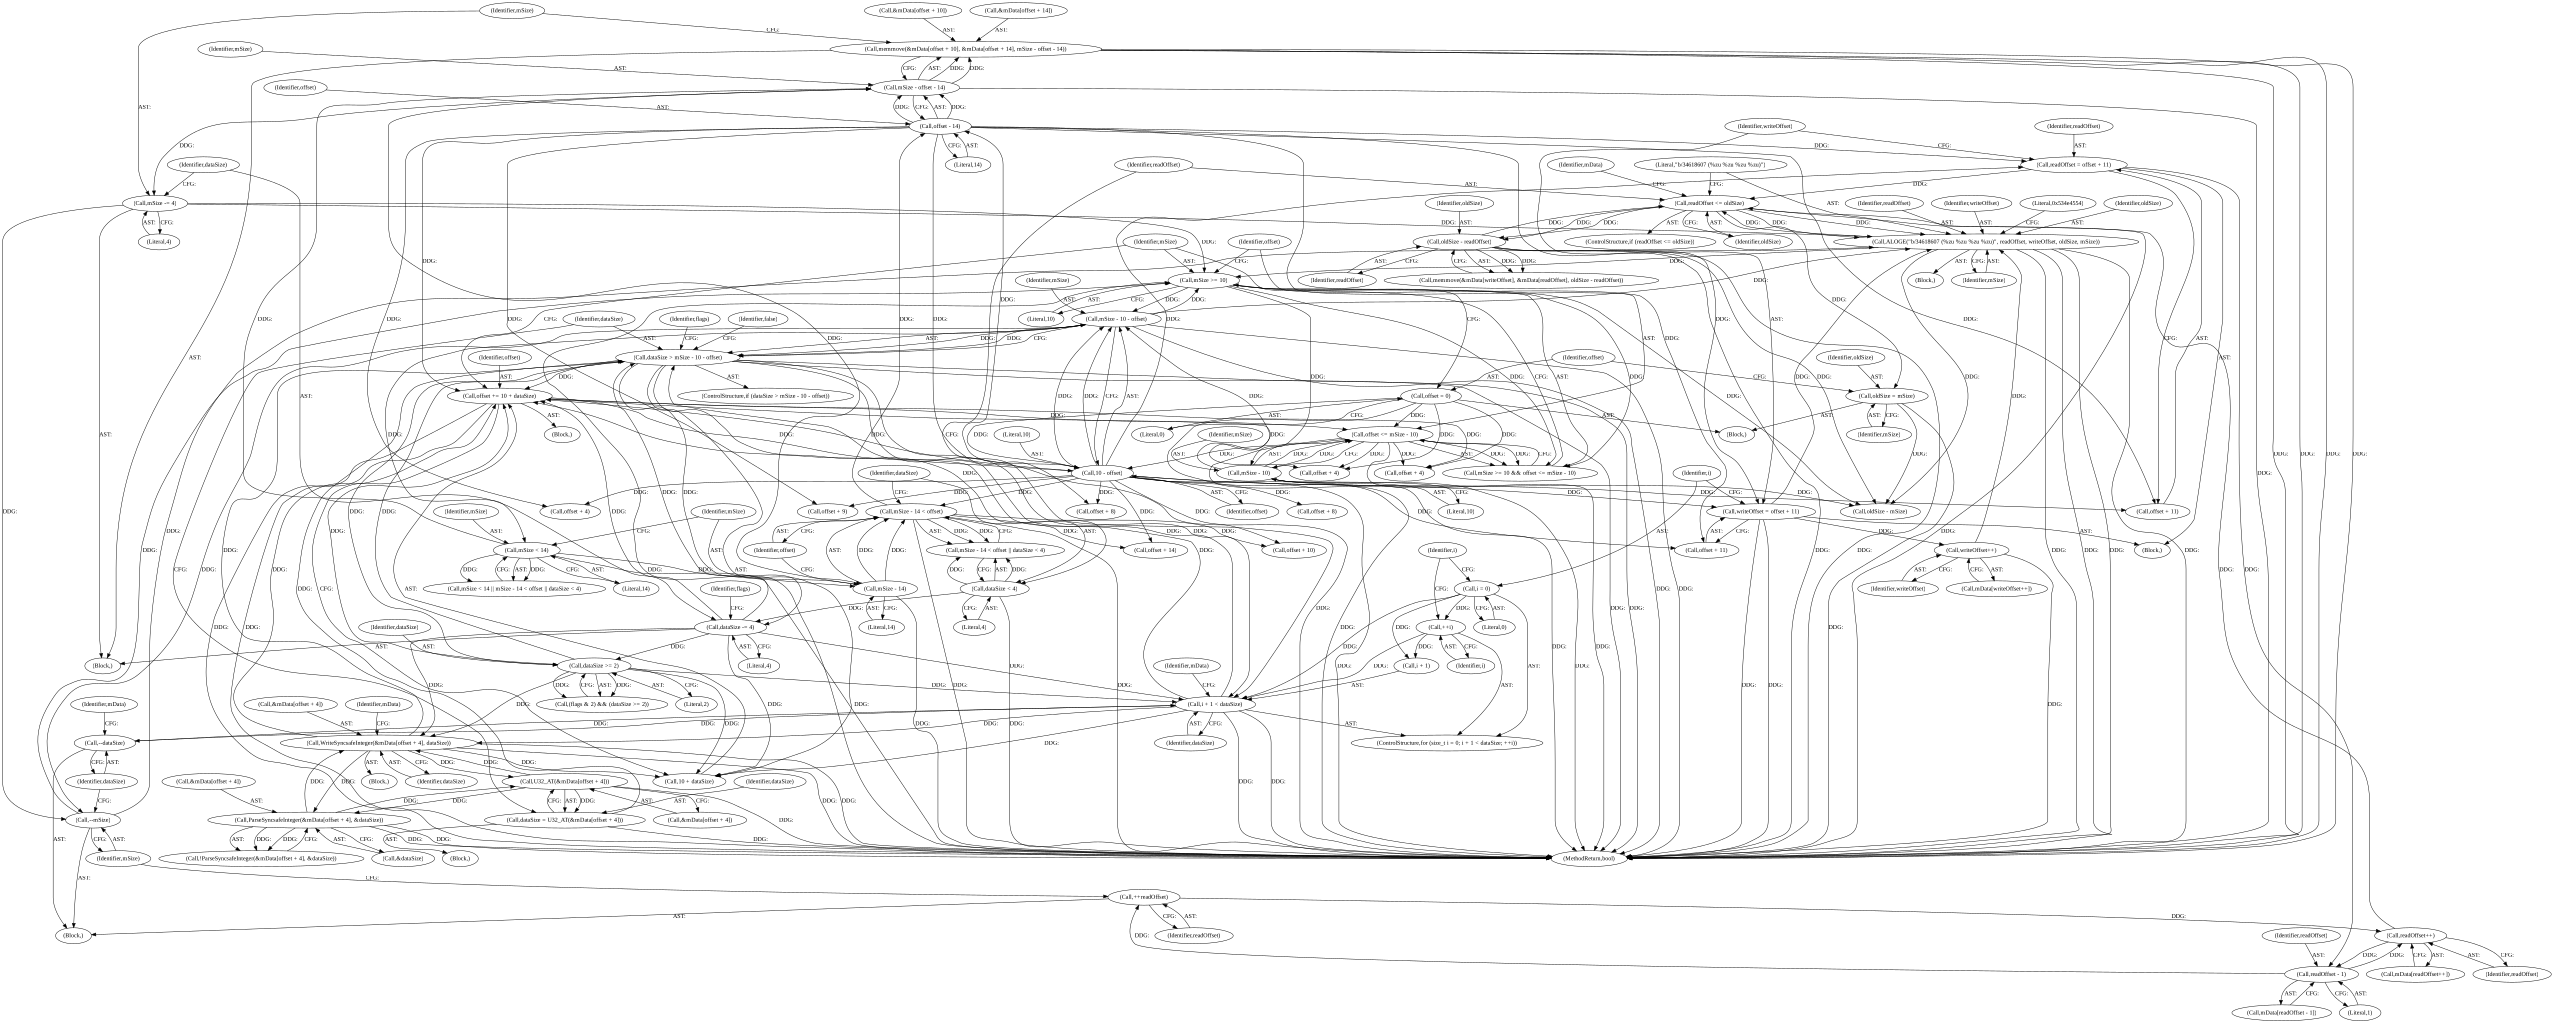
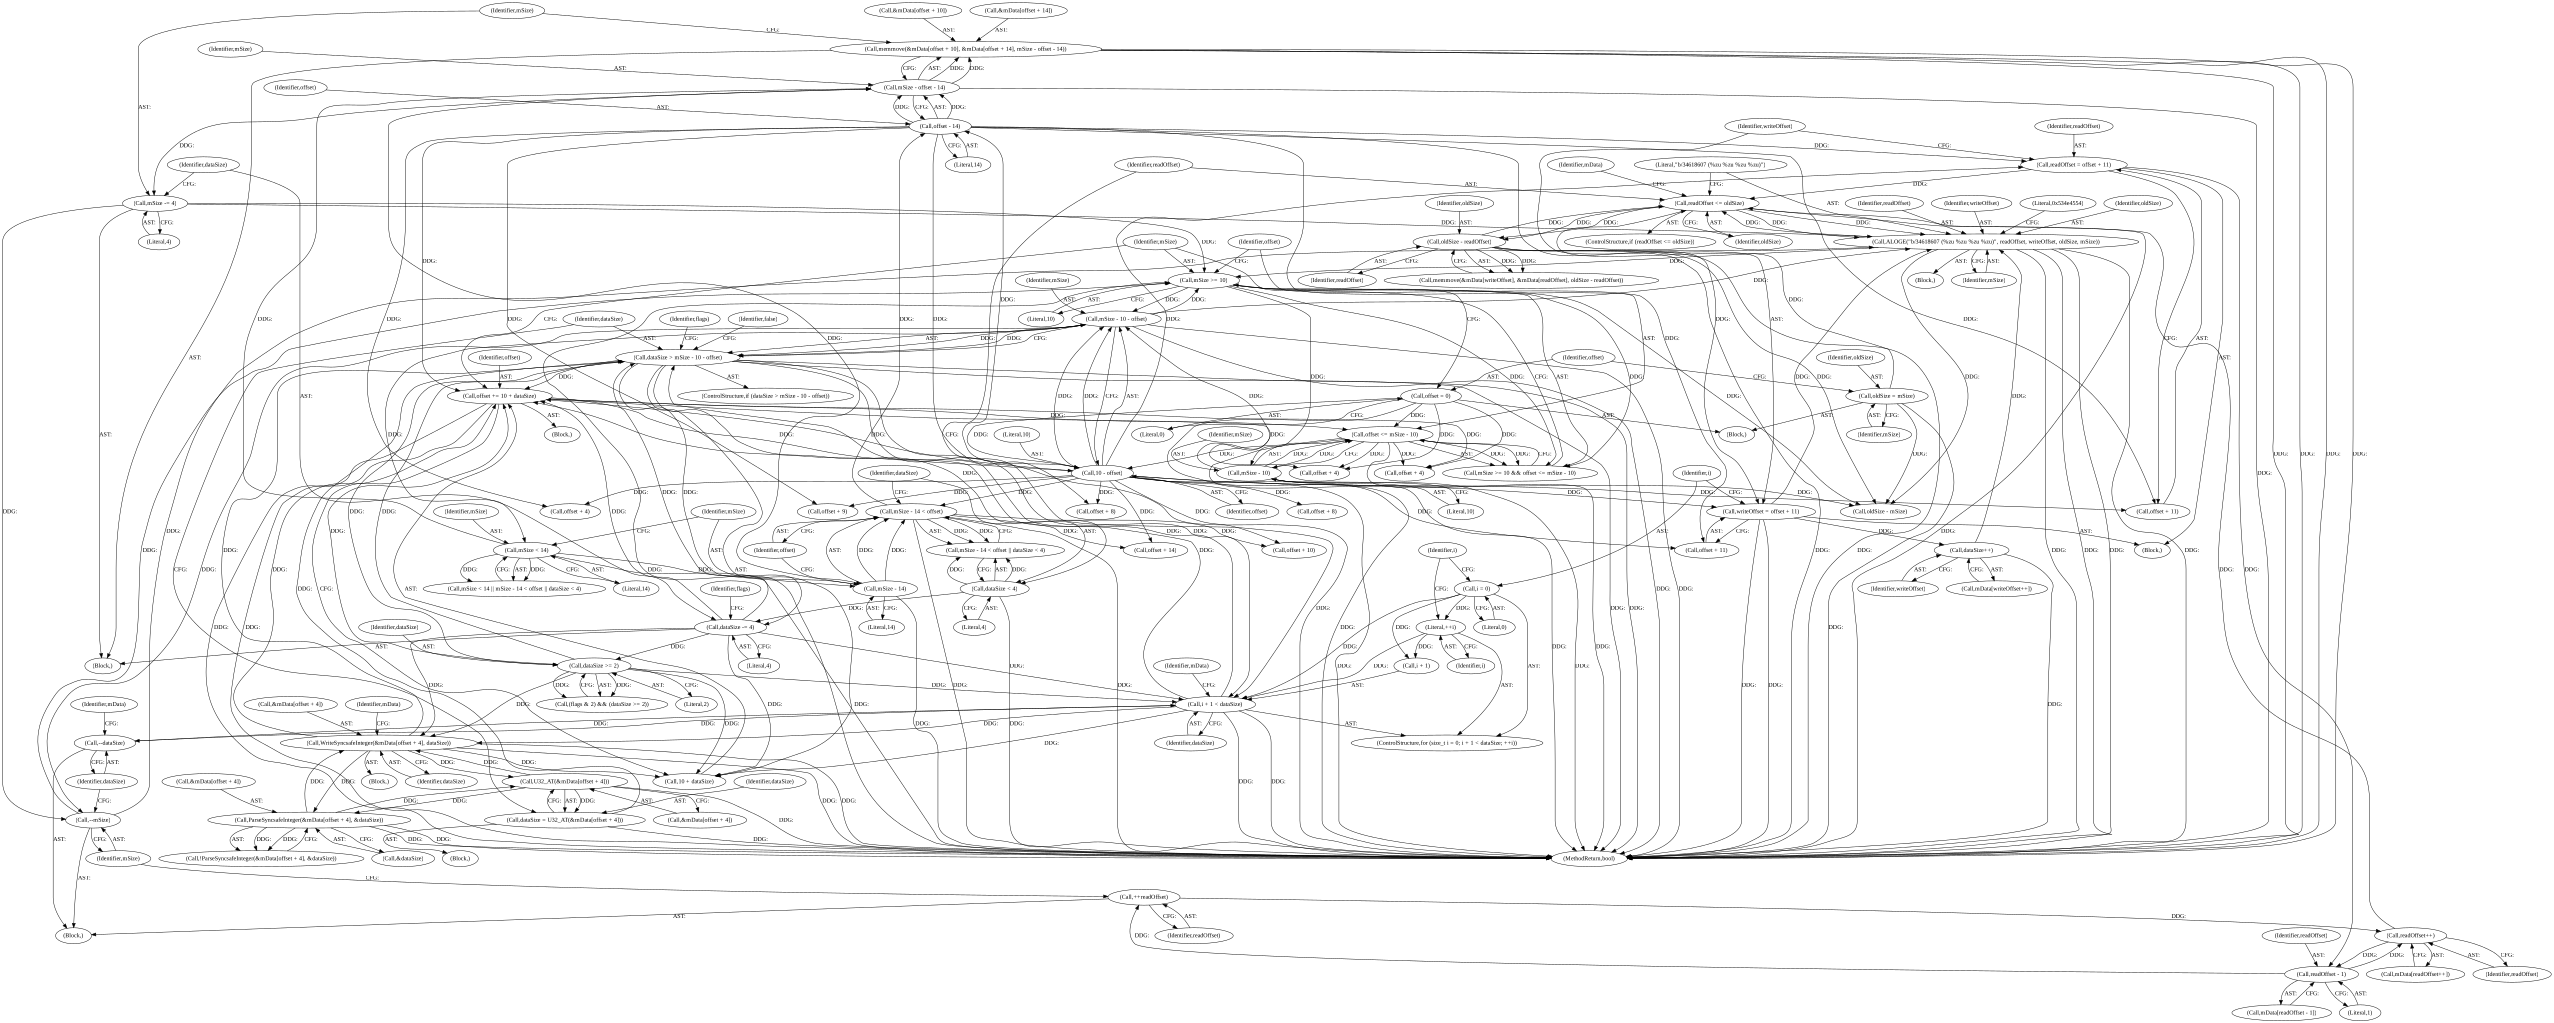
edge "(Call,readOffset <= oldSize)" -> "(Call,oldSize = mSize)": reversed
node "(Call,writeOffset++)": label "(Call,writeOffset++)" -> "(Call,dataSize++)"
node "(Call,++i)": label "(Call,++i)" -> "(Literal,++i)"
